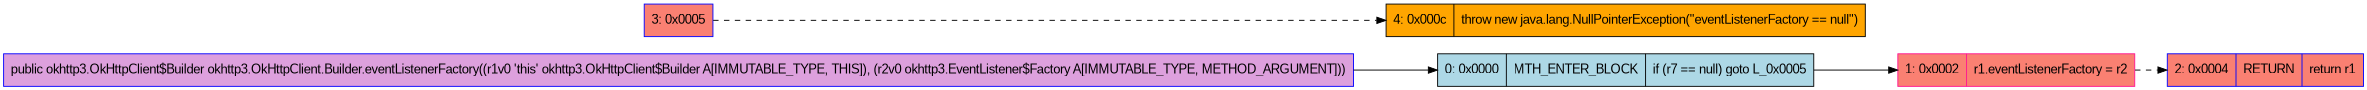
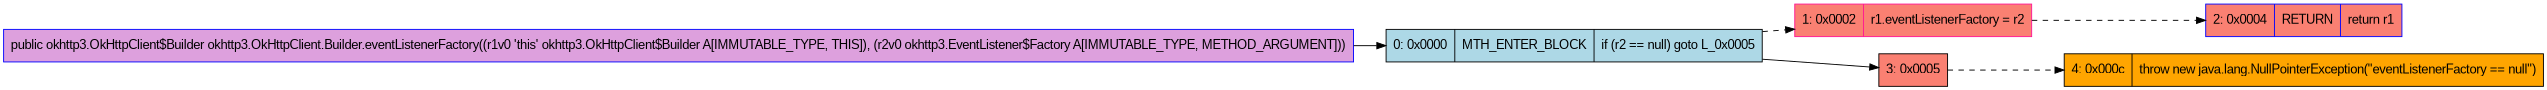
node "3: 0x0005": color blue -> black
edge "0: 0x0000" -> "3: 0x0005": added
node "0: 0x0000": text "if (r7 == null) goto L_0x0005" -> "if (r2 == null) goto L_0x0005"
edge "0: 0x0000" -> "1: 0x0002": style solid -> dashed
